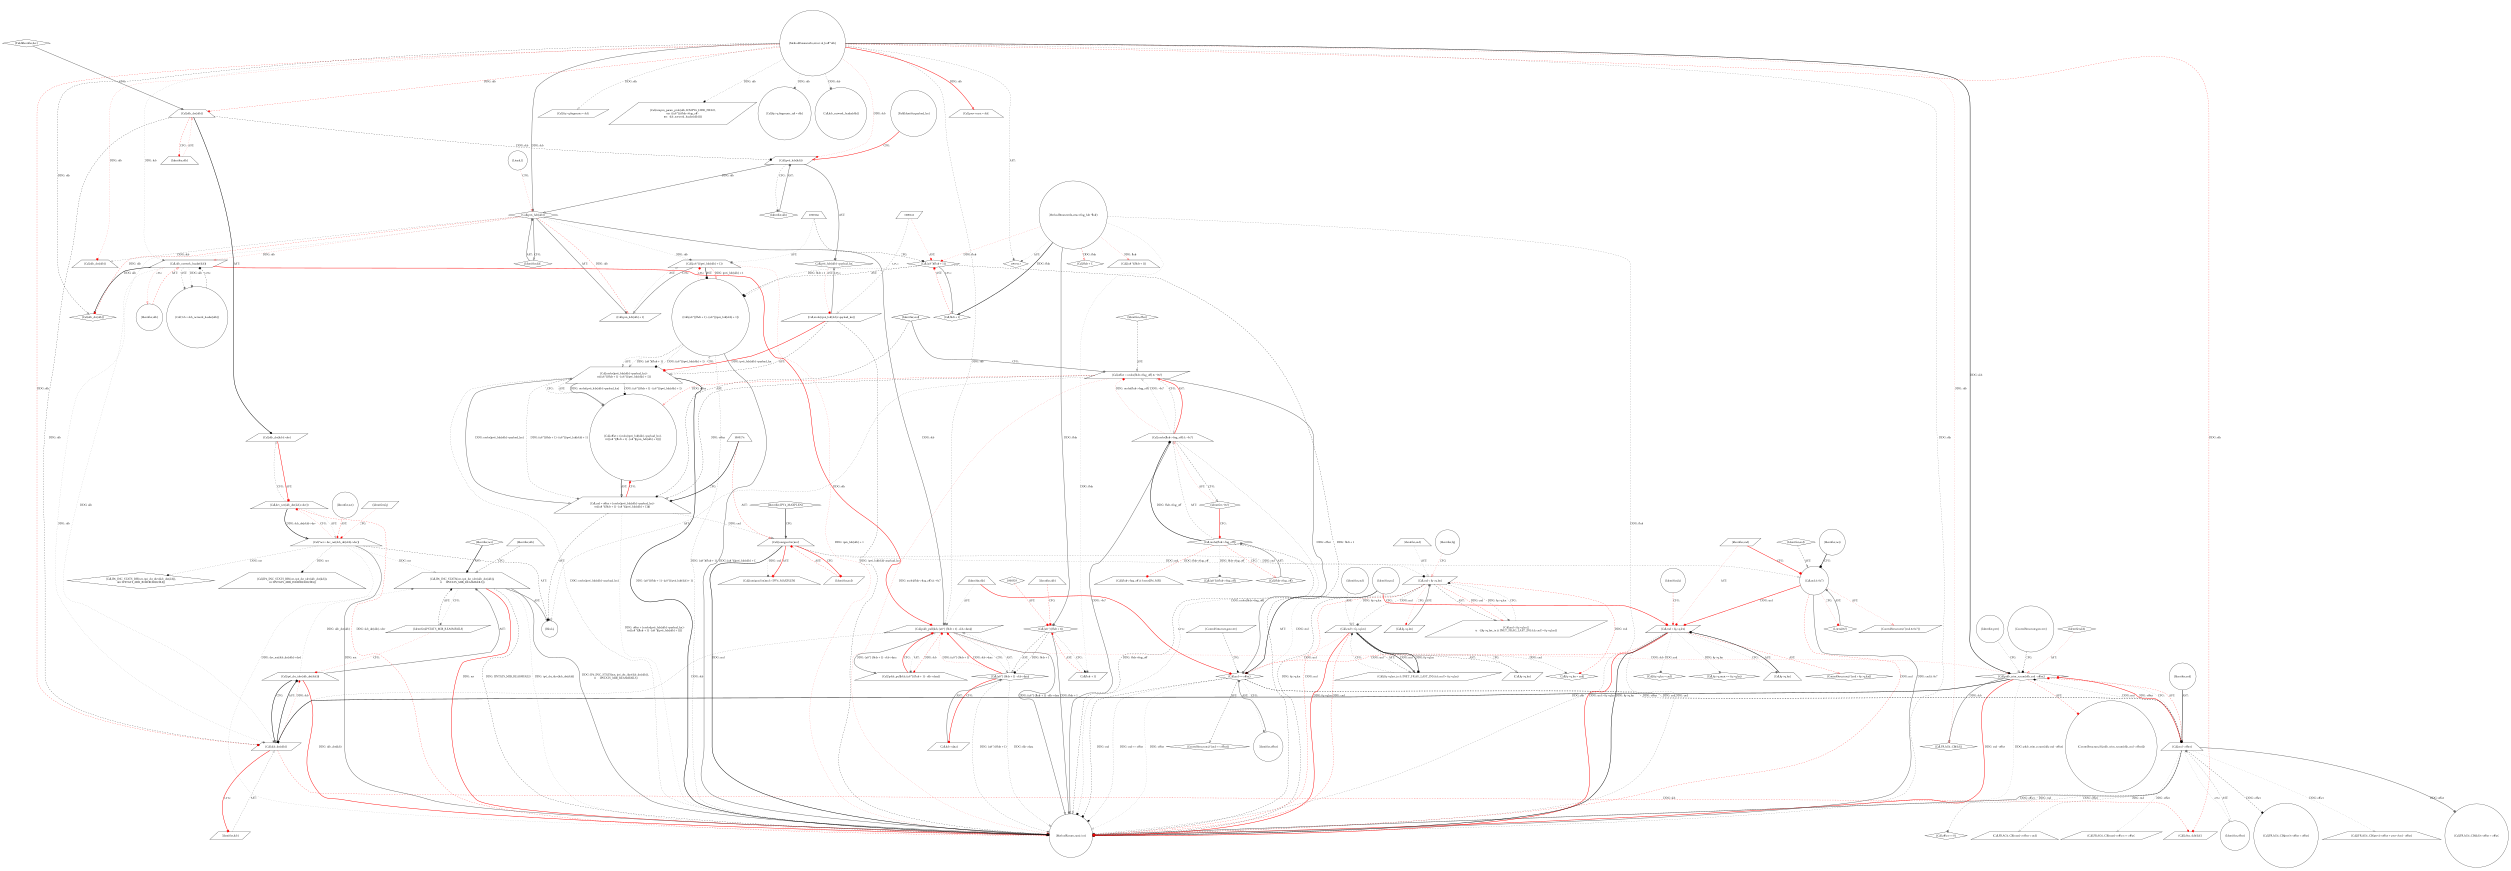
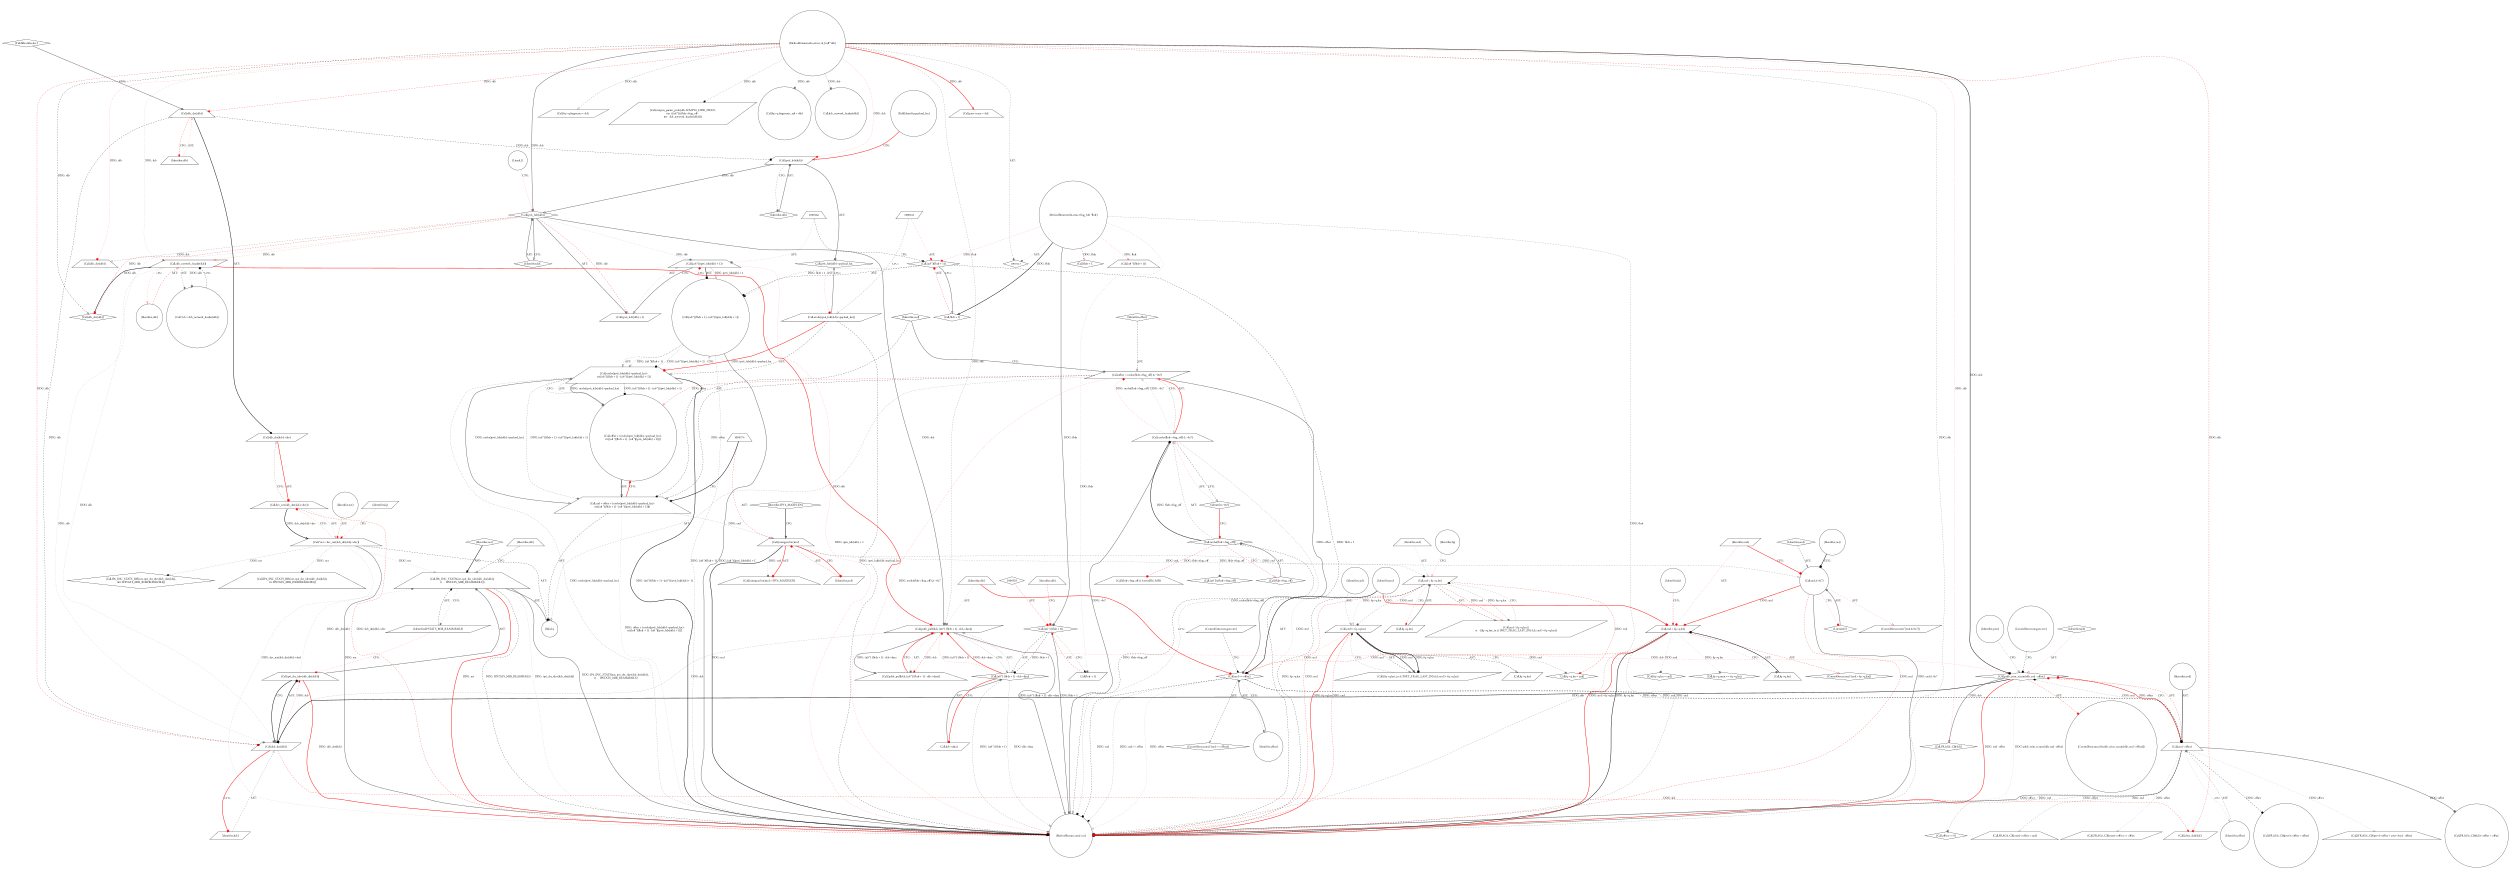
edge "(MethodParameterIn,struct sk_buff *skb)" -> "(Call,pskb_trim_rcsum(skb, end - offset))": arrowhead diamond -> box
